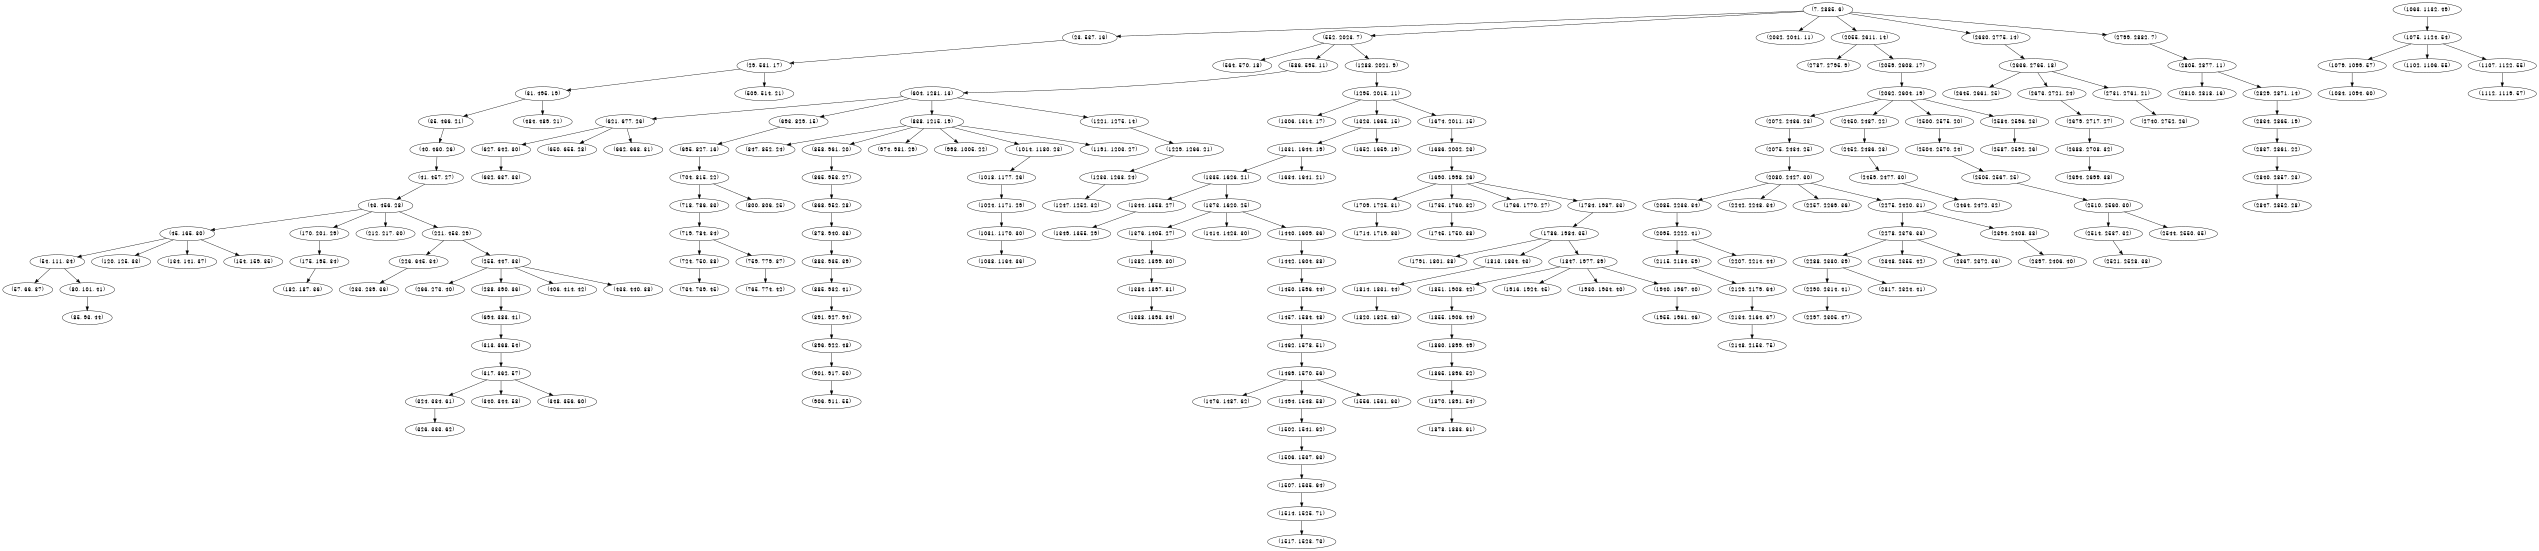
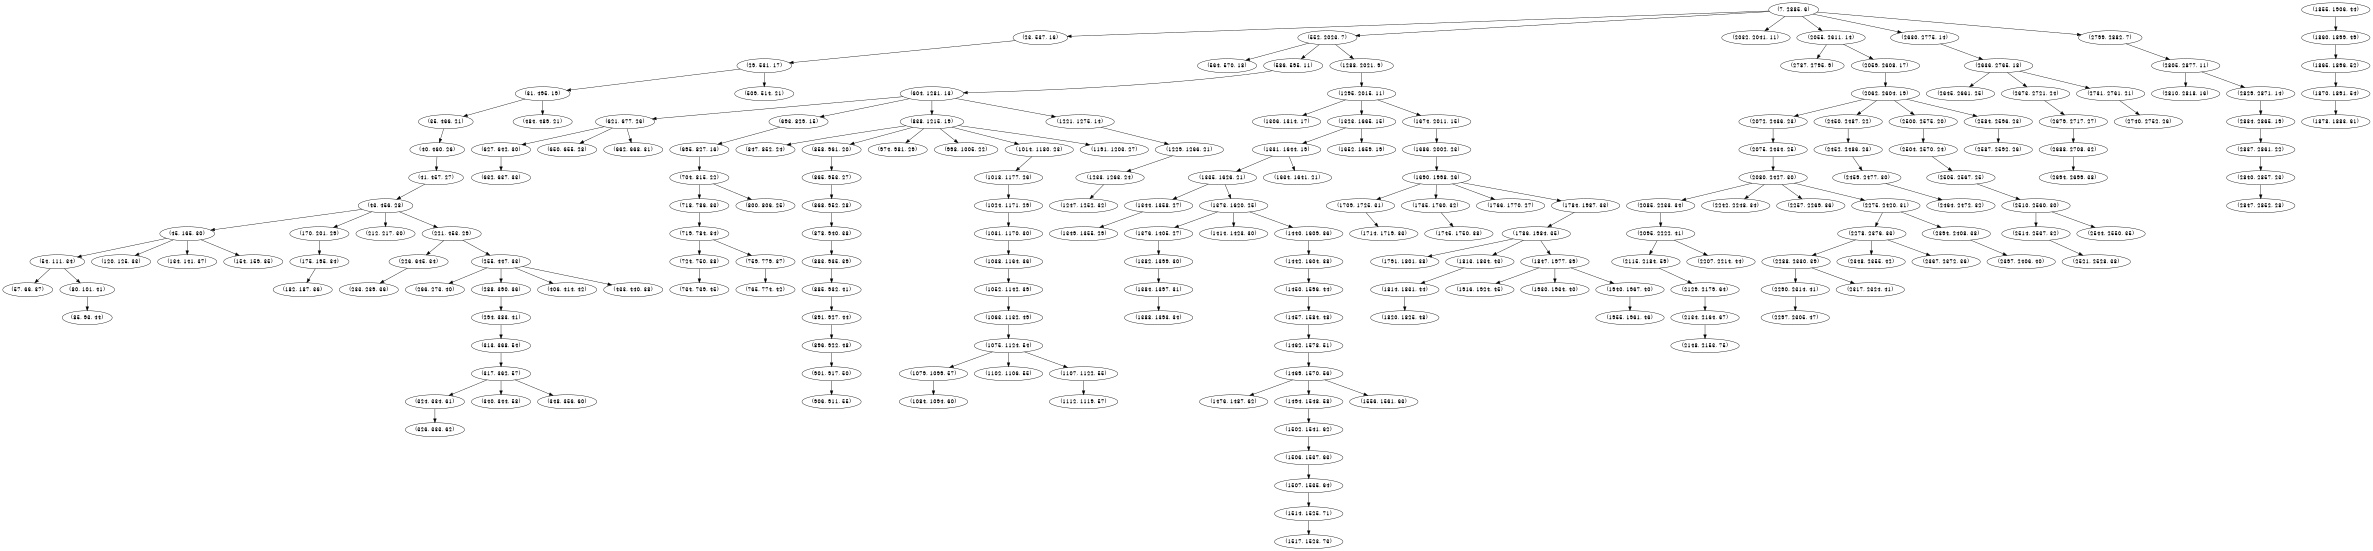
node "(1052, 1142, 39)": added
node "(1851, 1908, 42)": removed
node "(694, 383, 41)": label "(694, 383, 41)" -> "(294, 383, 41)"
node "(891, 927, 94)": label "(891, 927, 94)" -> "(891, 927, 44)"
